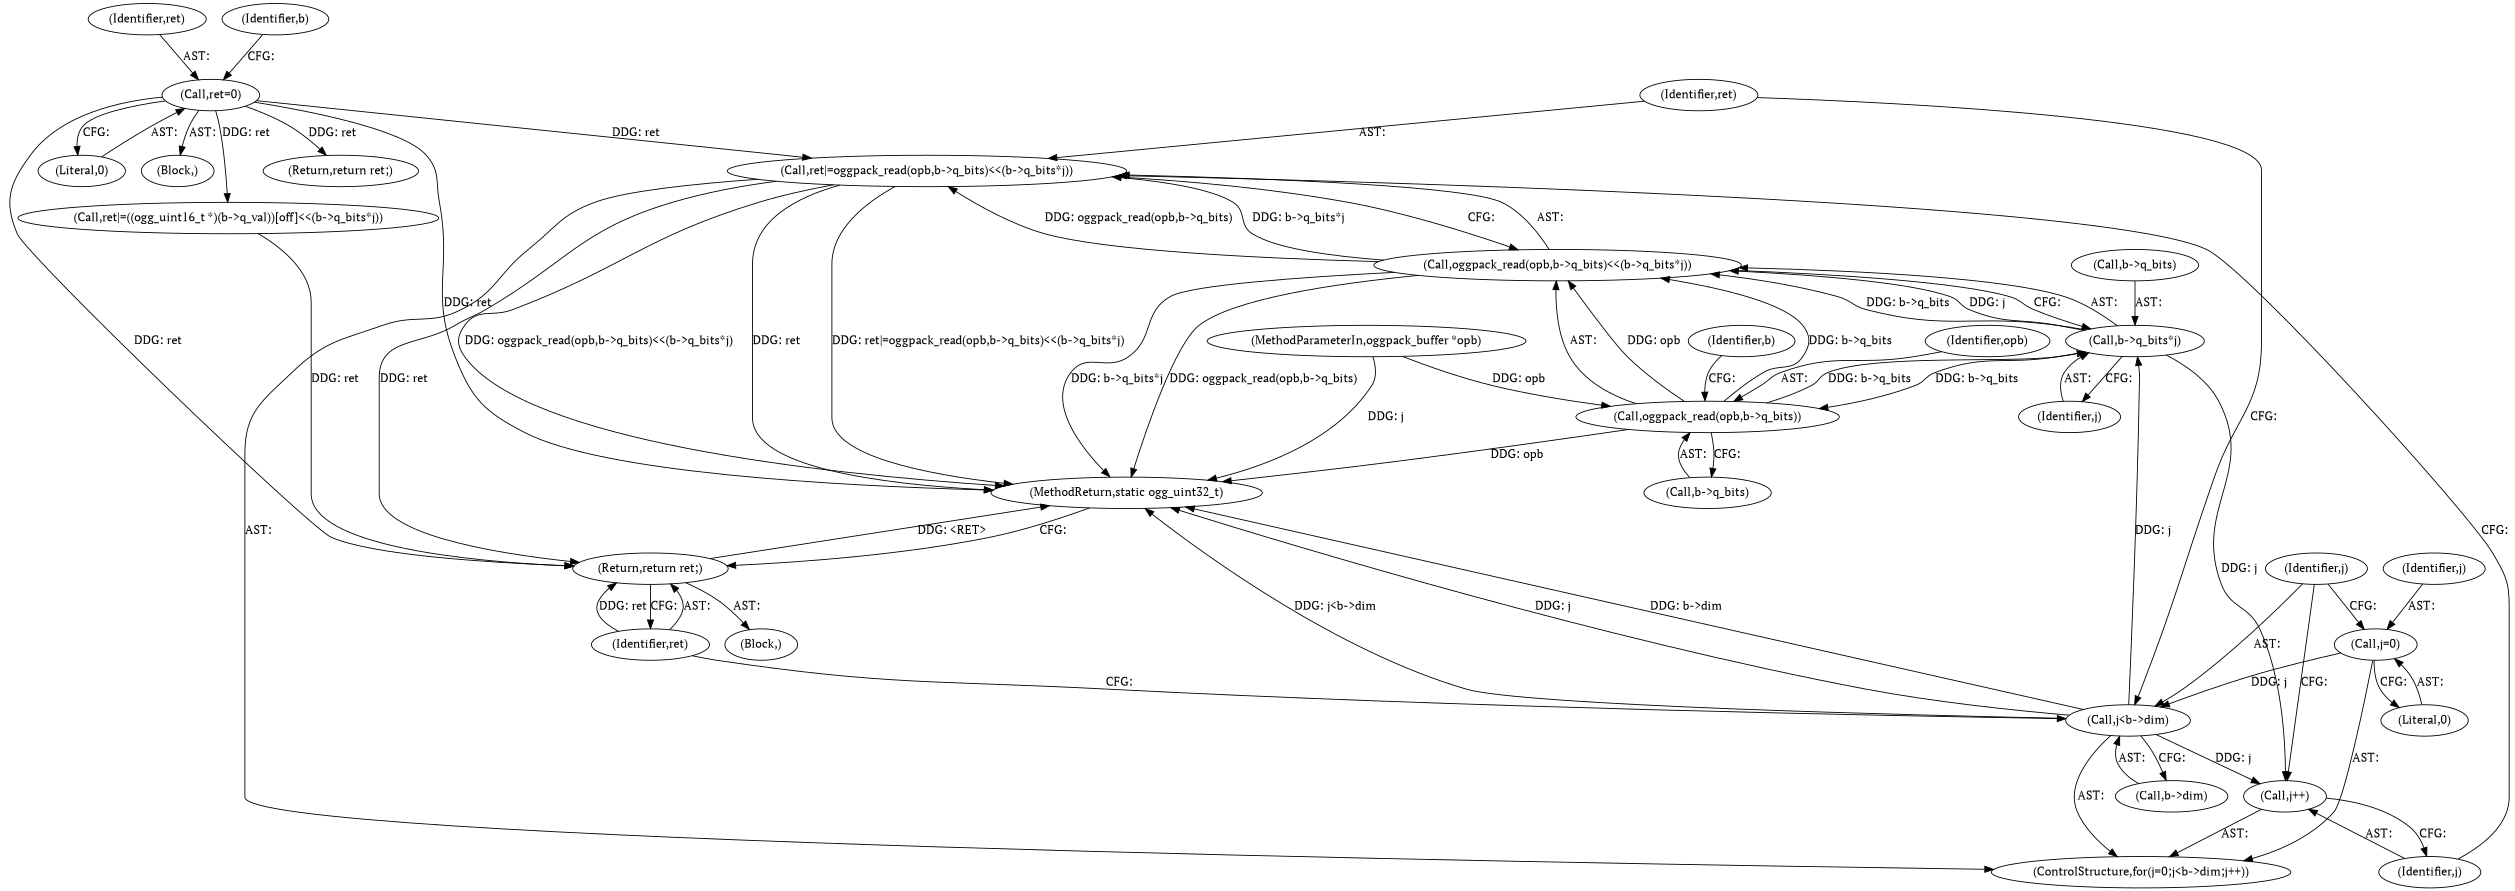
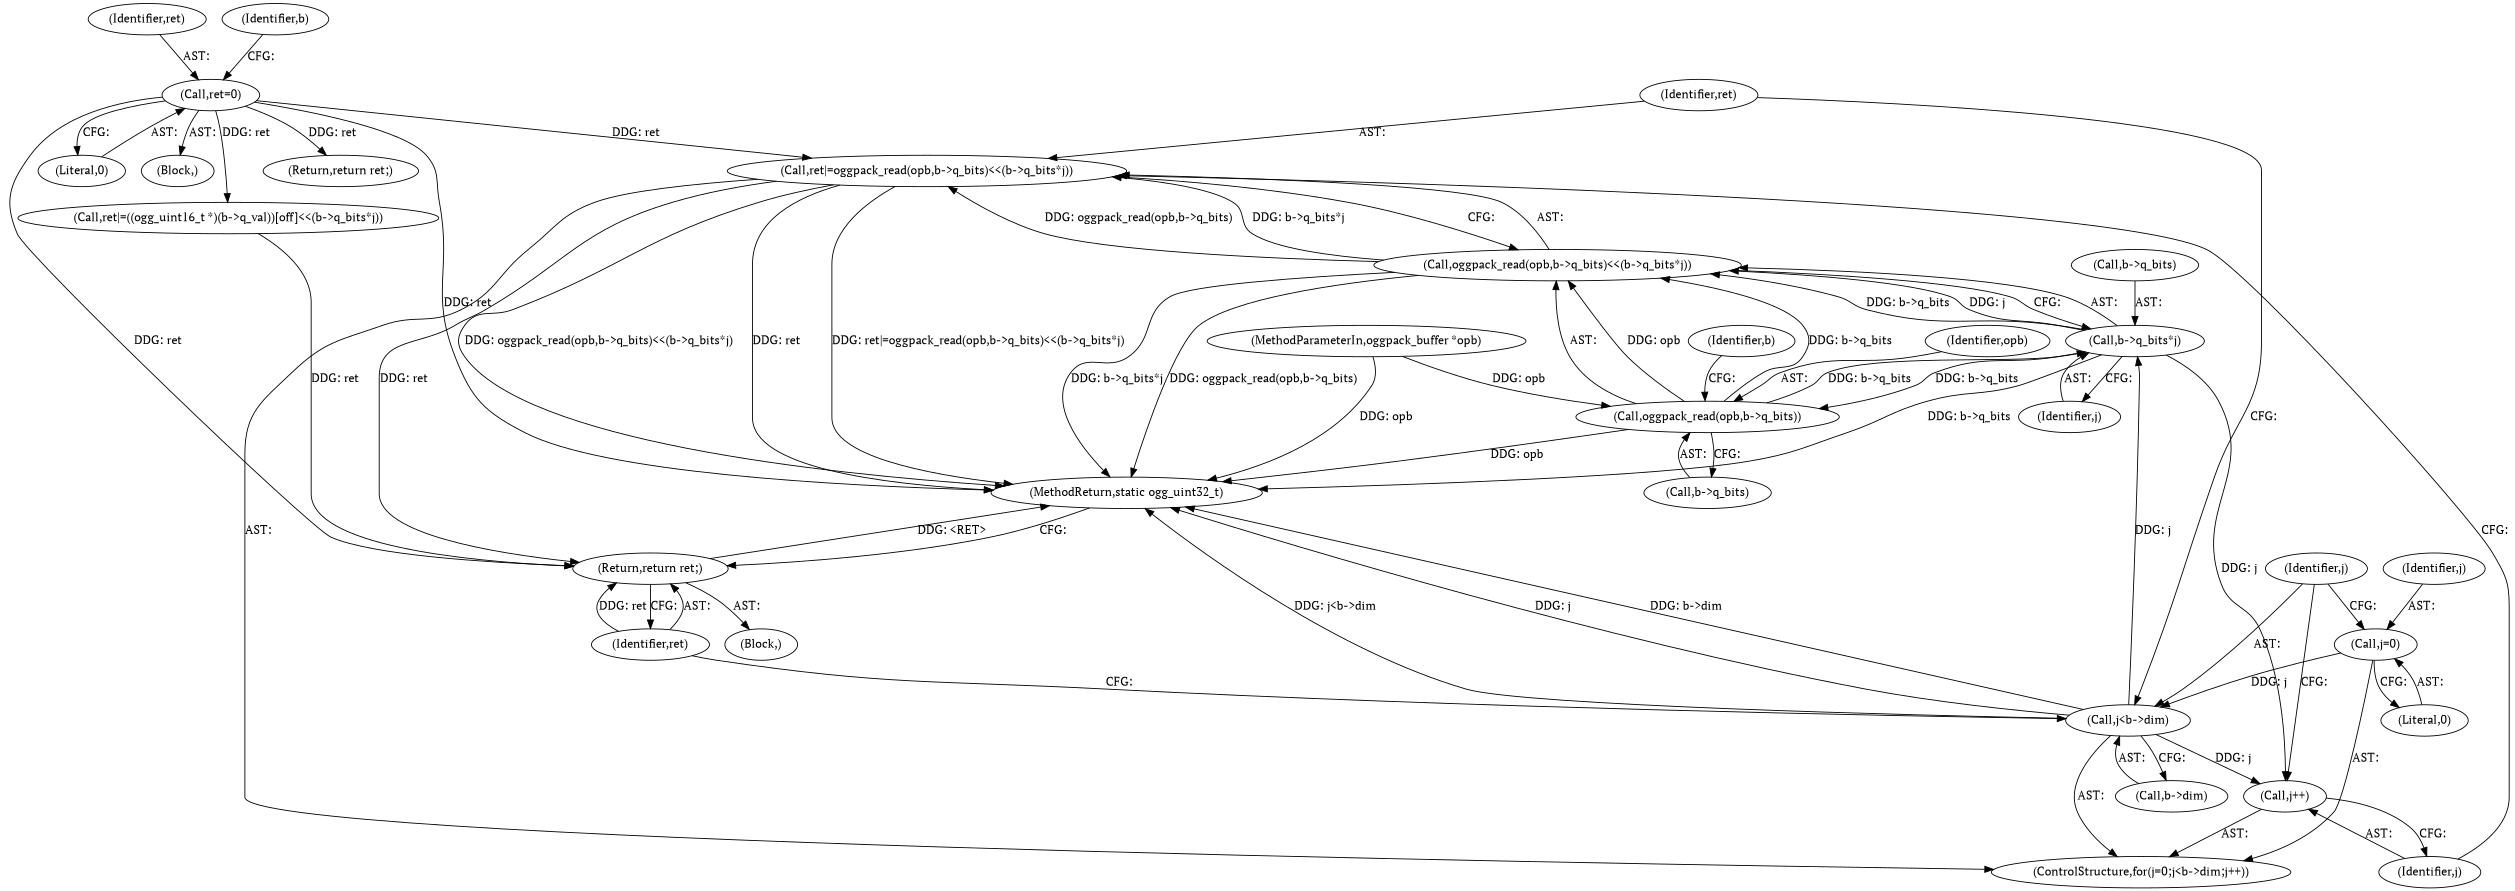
edge "(MethodParameterIn,oggpack_buffer *opb)" -> "(MethodReturn,static ogg_uint32_t)": label "DDG: j" -> "DDG: opb"
edge "(Call,b->q_bits*j)" -> "(MethodReturn,static ogg_uint32_t)": added, label "DDG: b->q_bits"
